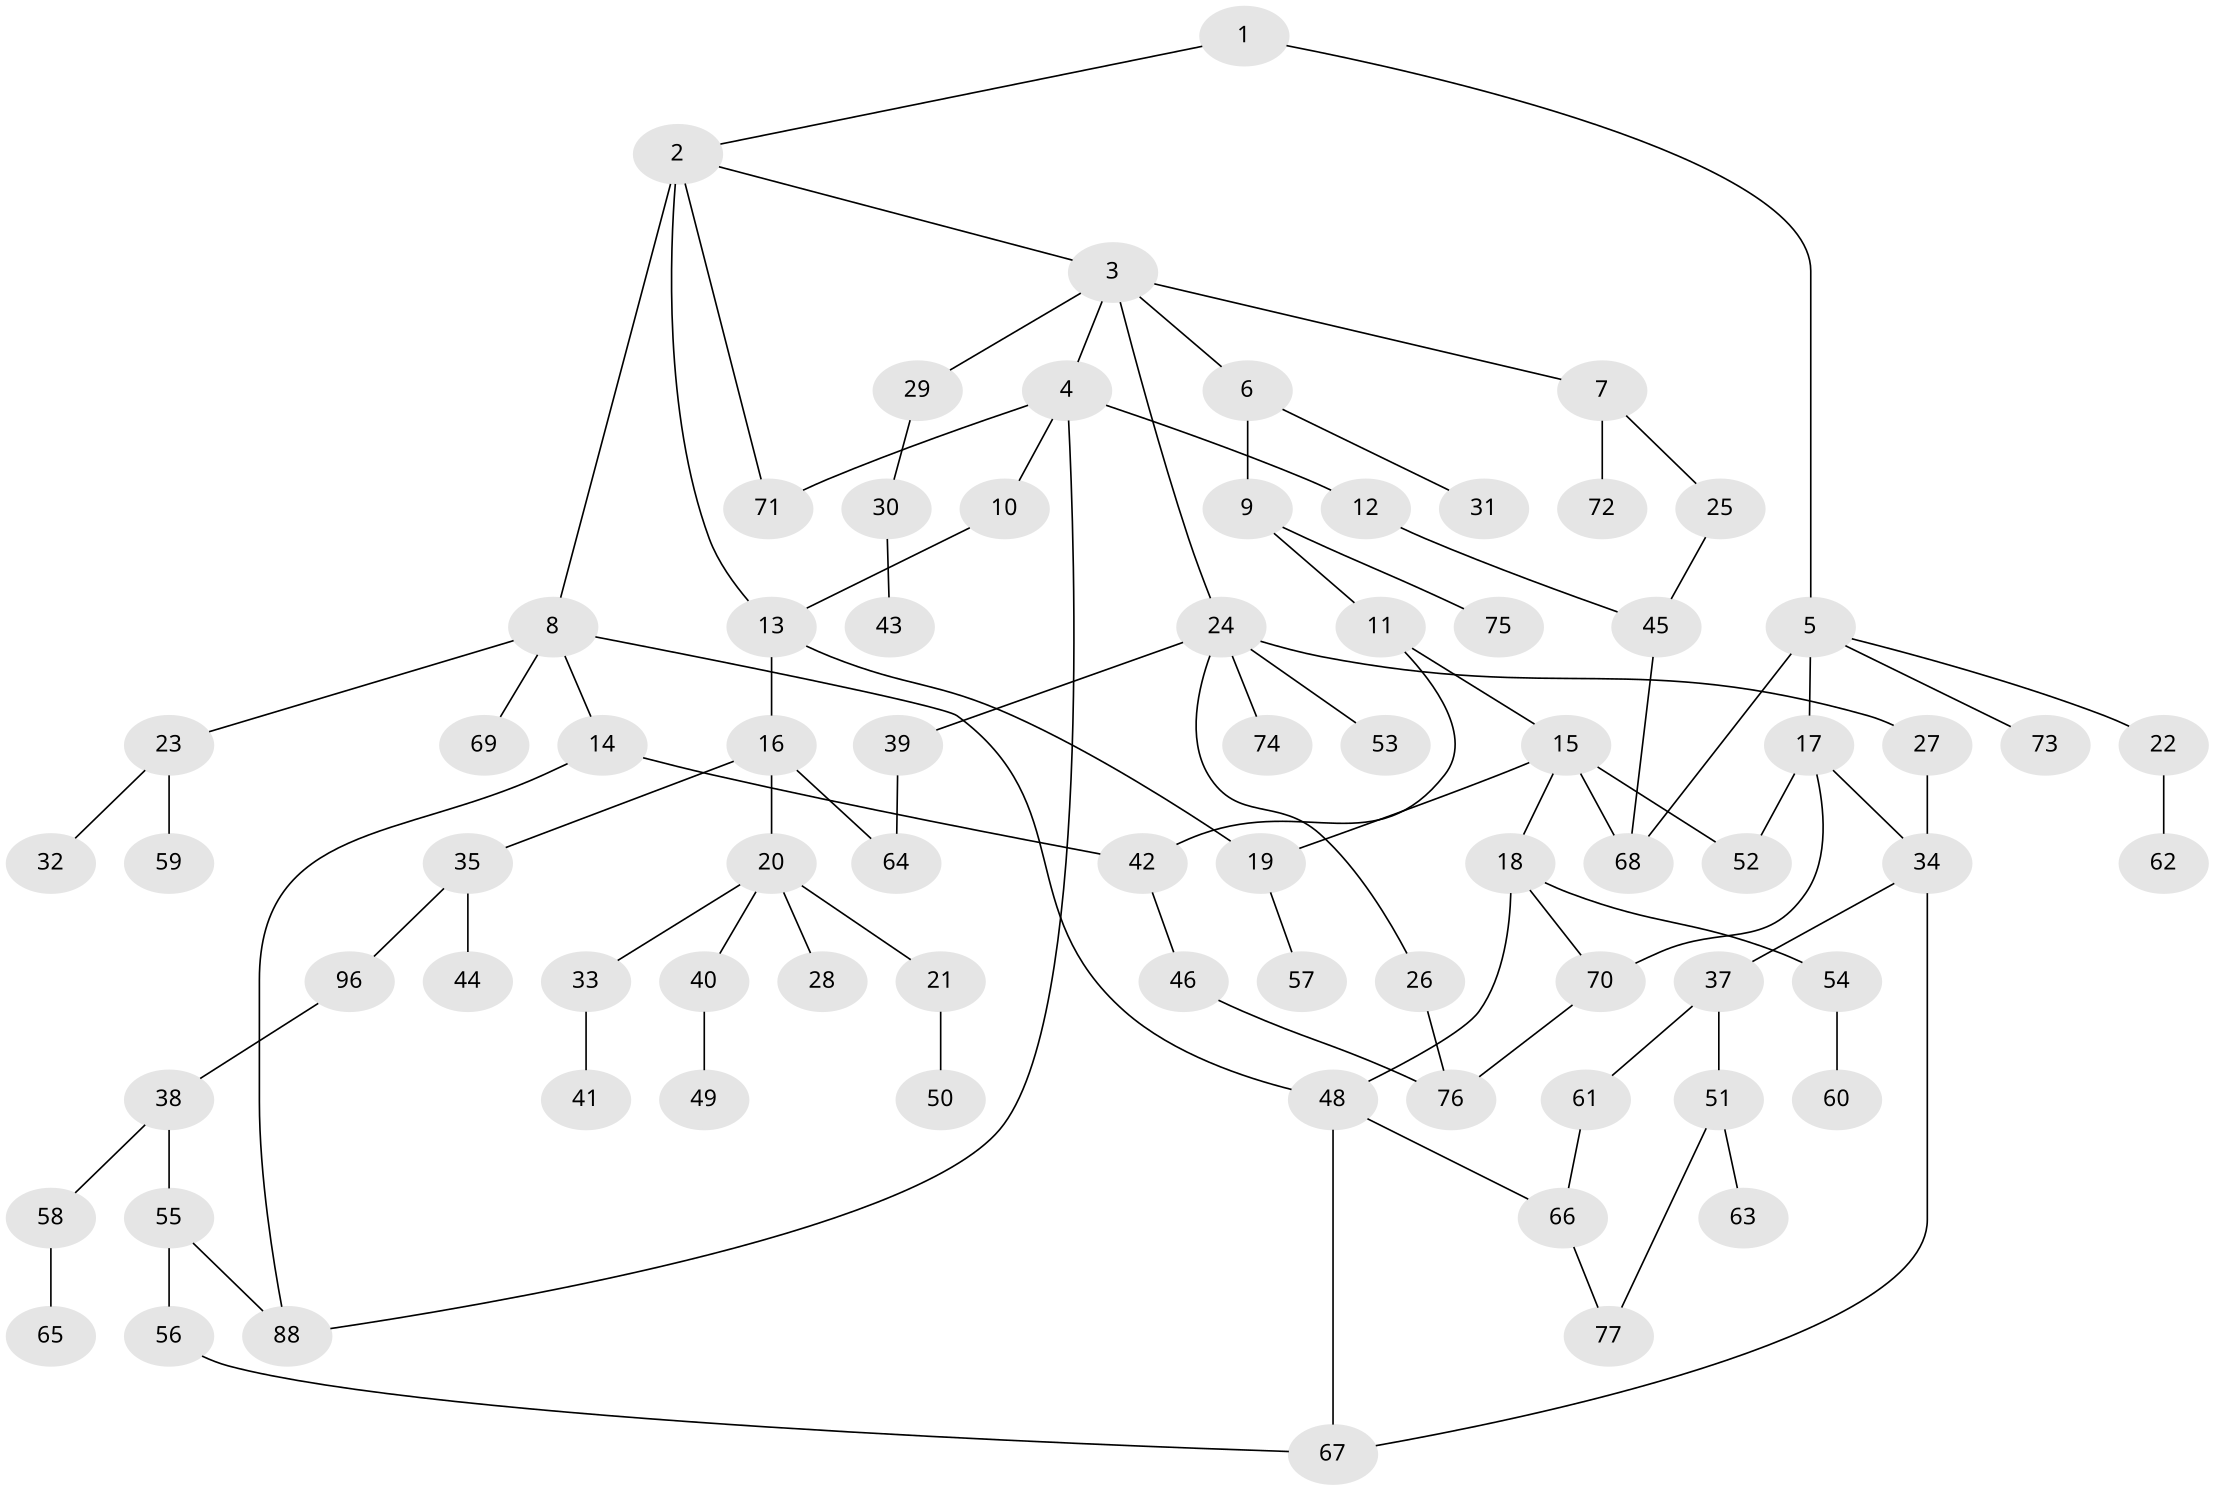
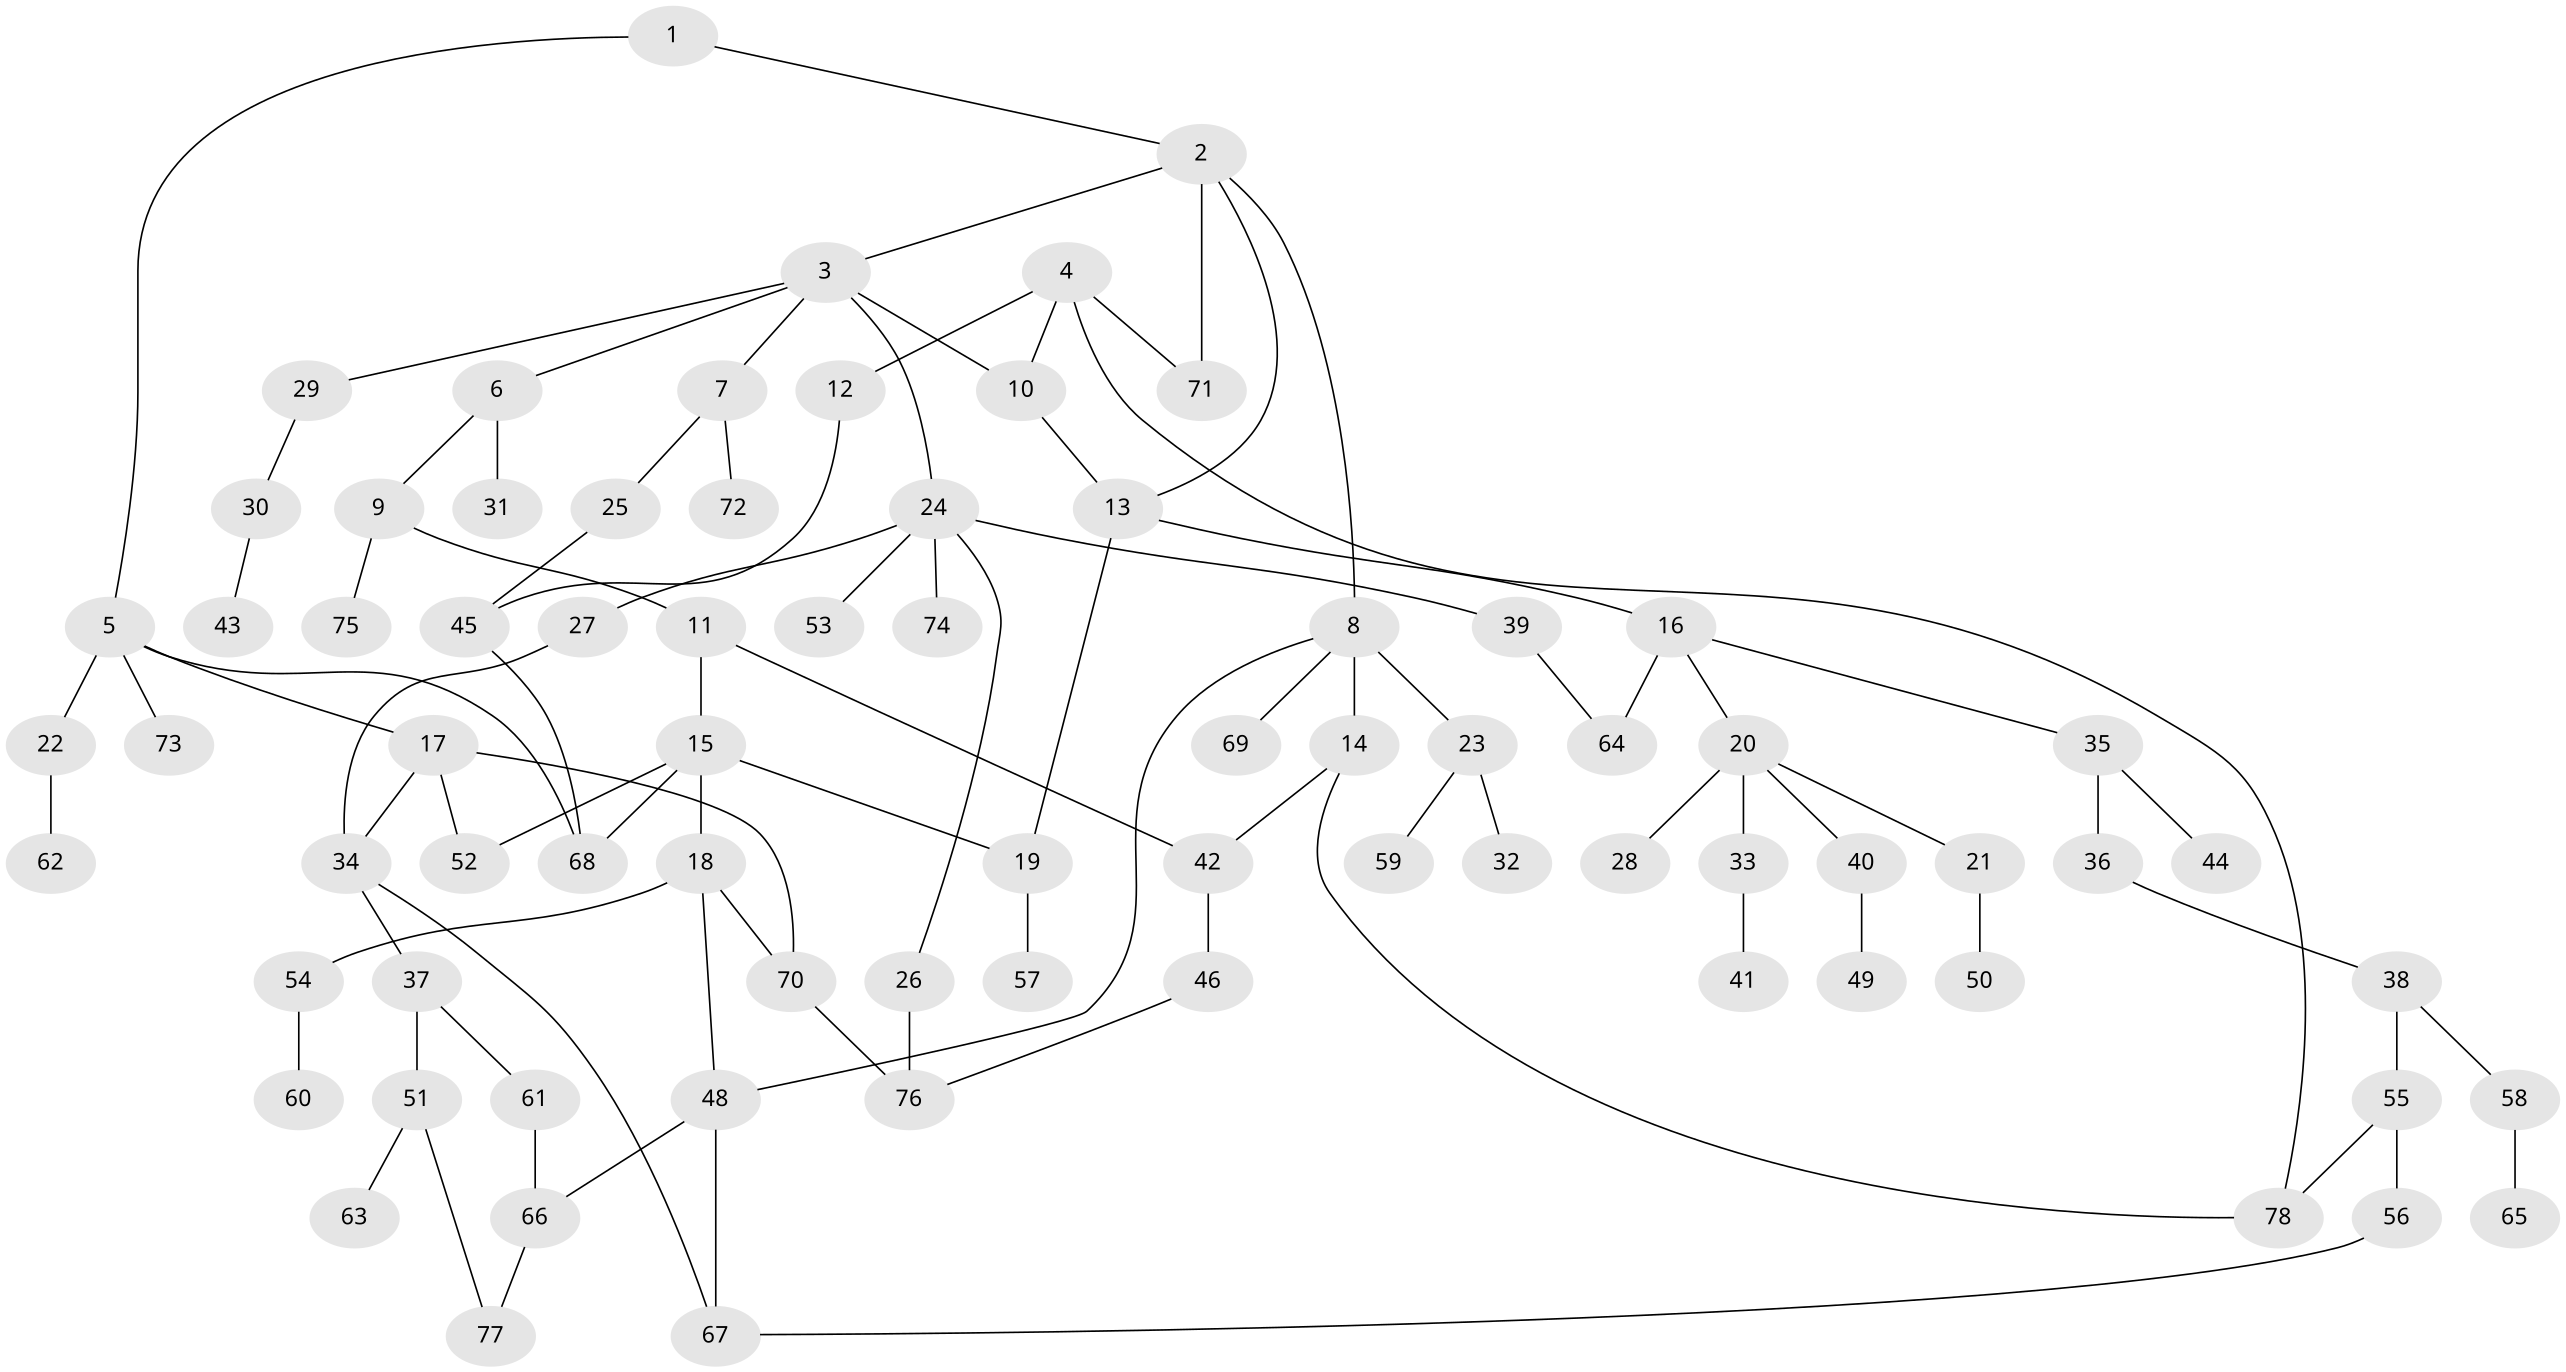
edge "3" -- "4": now "3" -- "10"
node "96": label "96" -> "36"
node "88": label "88" -> "78"
